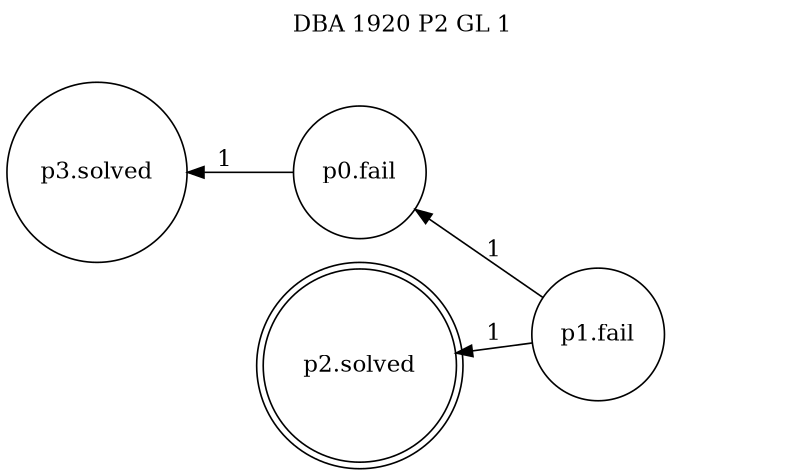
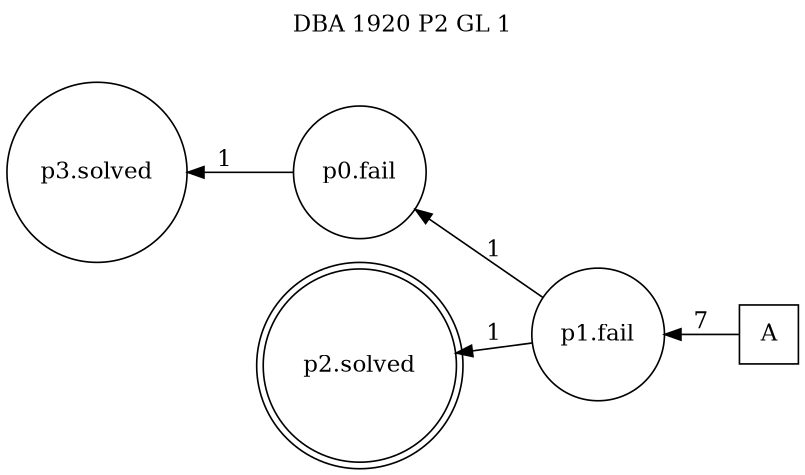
node "A": added
